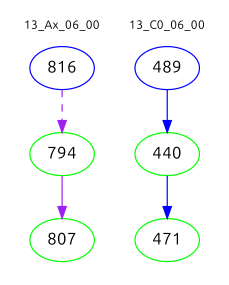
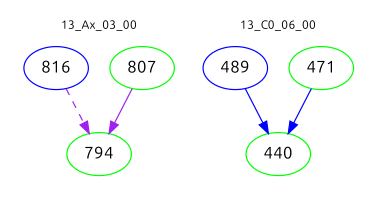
cluster "13_Ax_06_00": label "13_Ax_06_00" -> "13_Ax_03_00"
edge "794" -> "807": reversed
edge "440" -> "471": reversed
